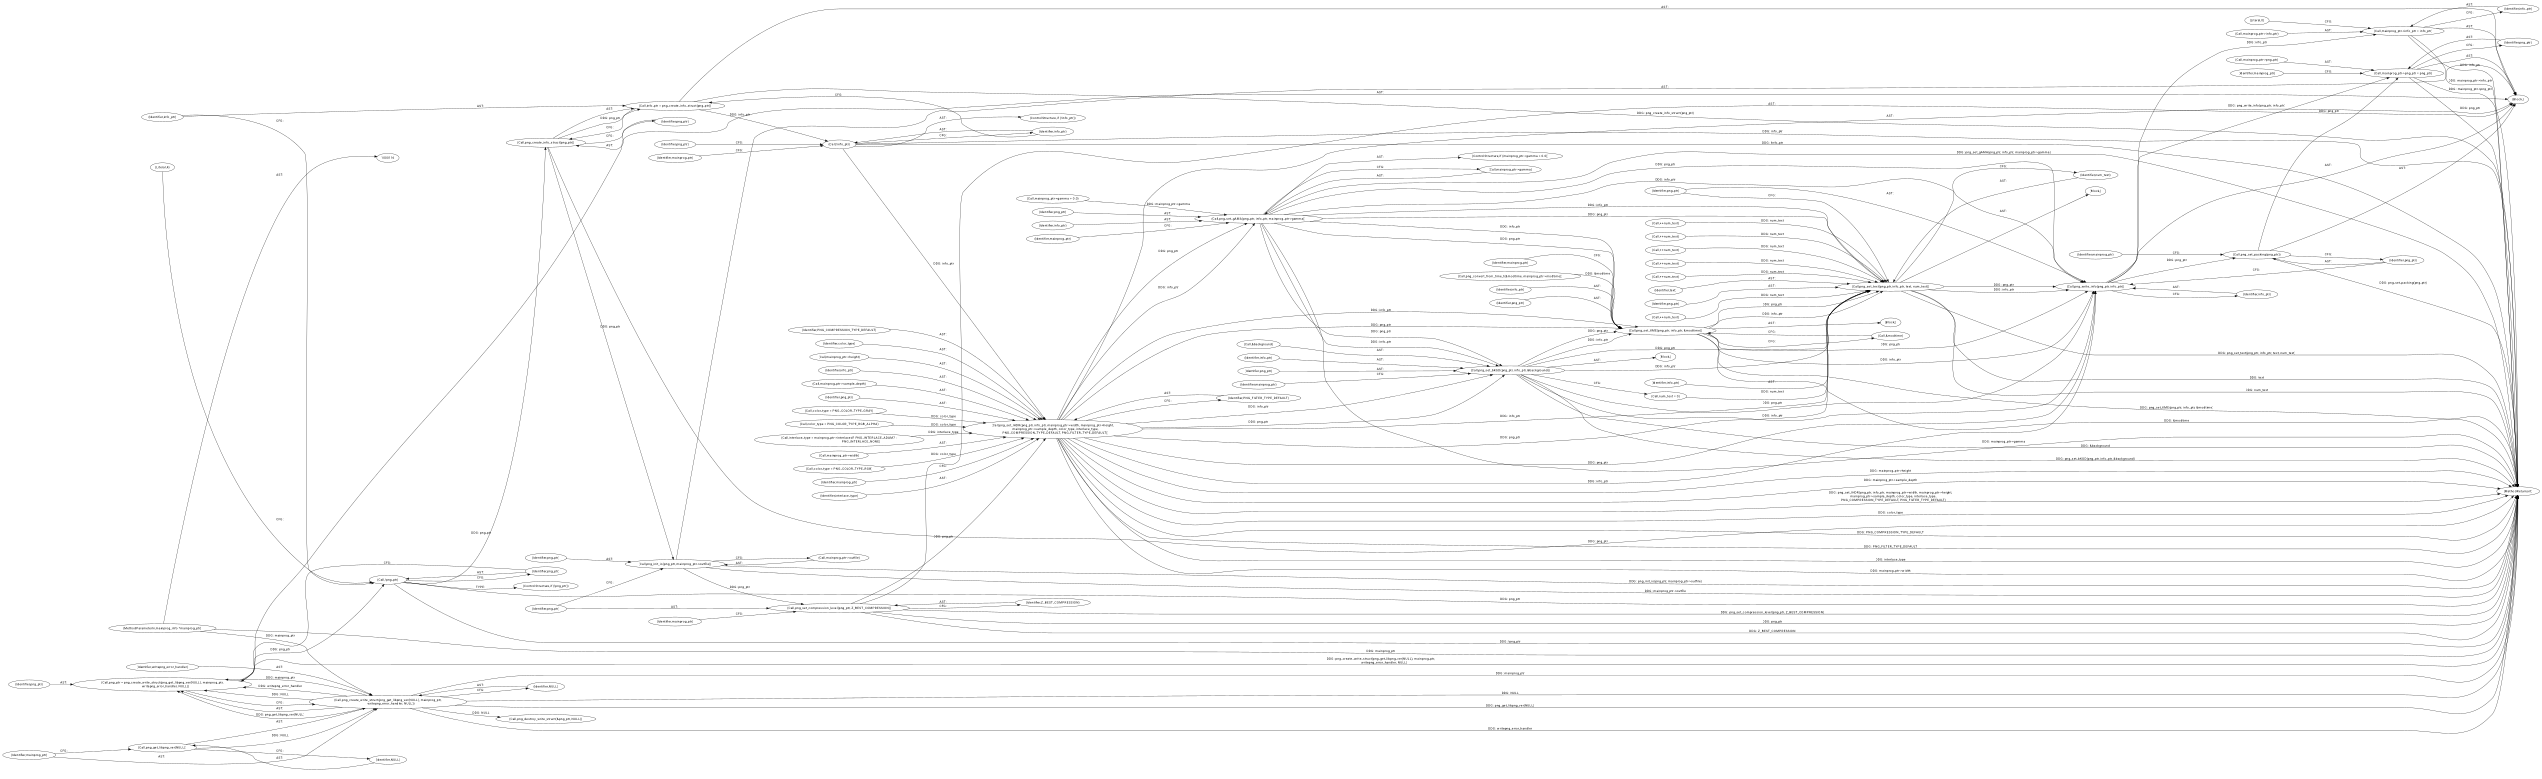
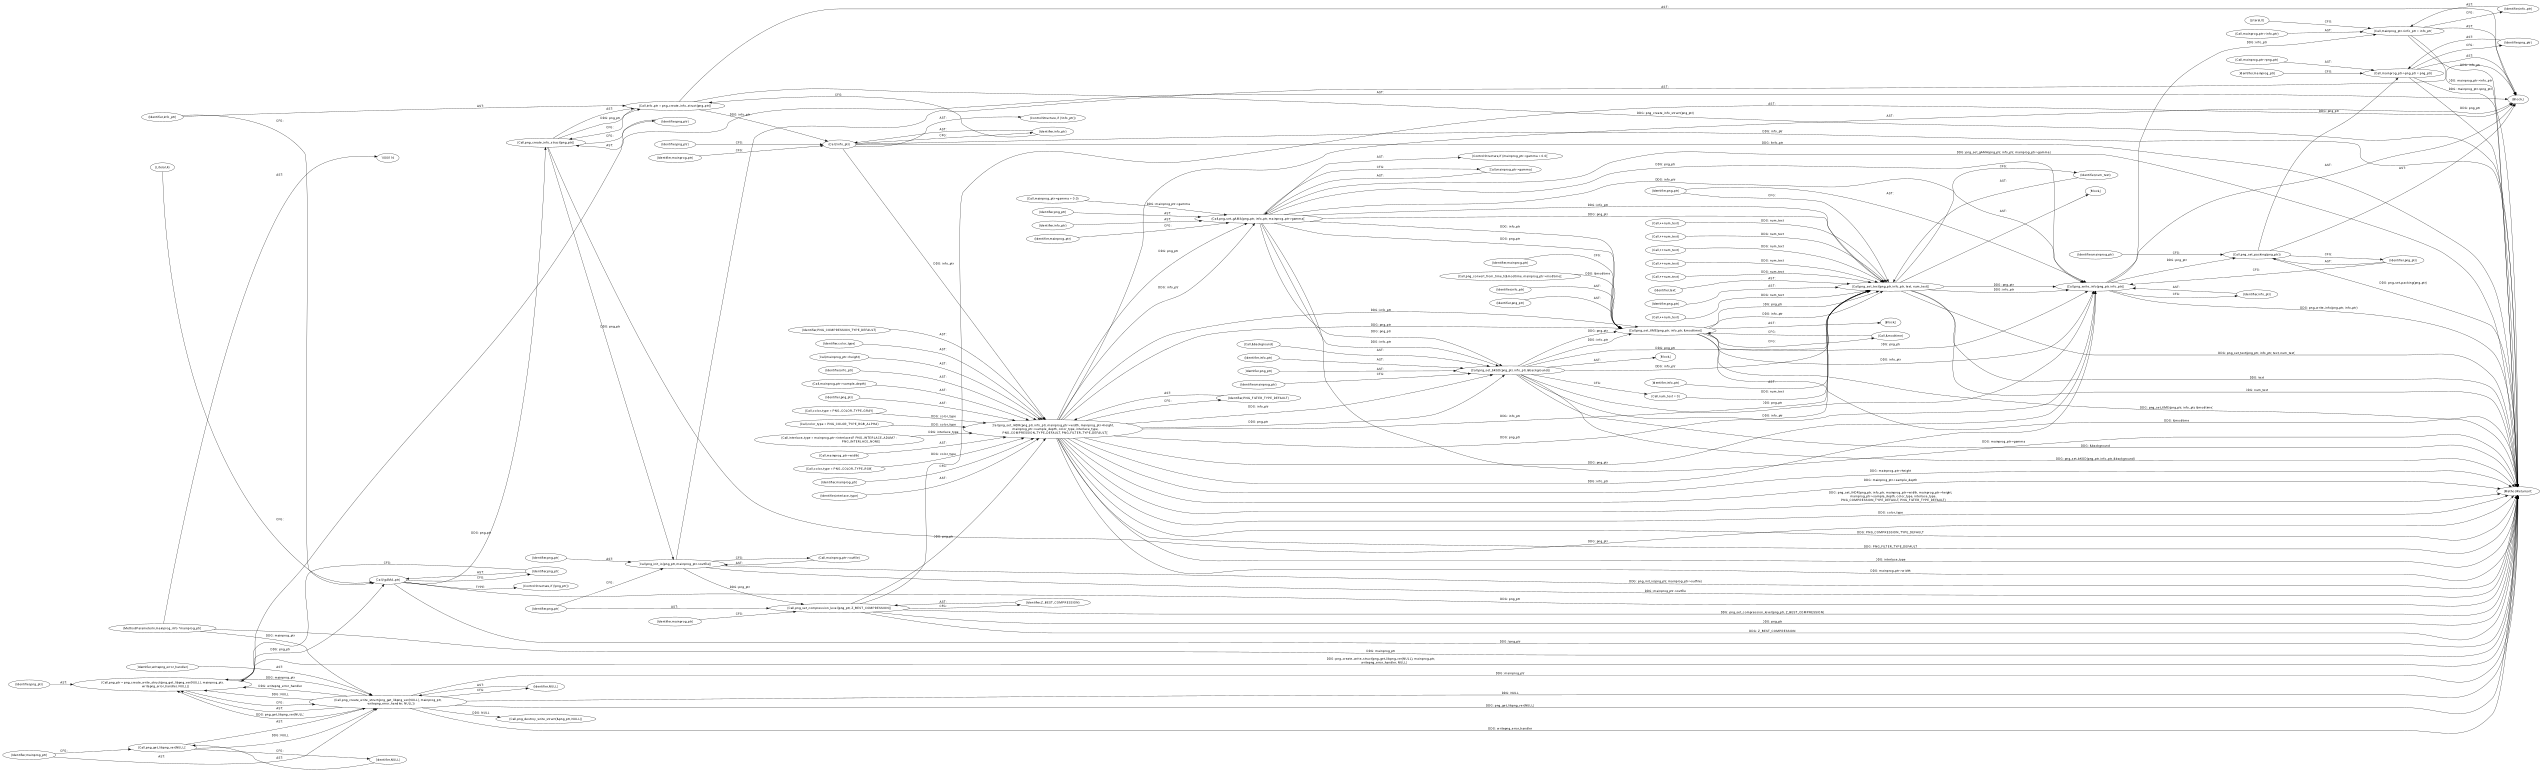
edge "(Call,png_write_info(png_ptr, info_ptr))" -> "(Call,mainprog_ptr->png_ptr = png_ptr)": now "(Call,png_write_info(png_ptr, info_ptr))" -> "(MethodReturn,int)"
node "(Call,!png_ptr)": label "(Call,!png_ptr)" -> "(Call,!gAMA_ptr)"
